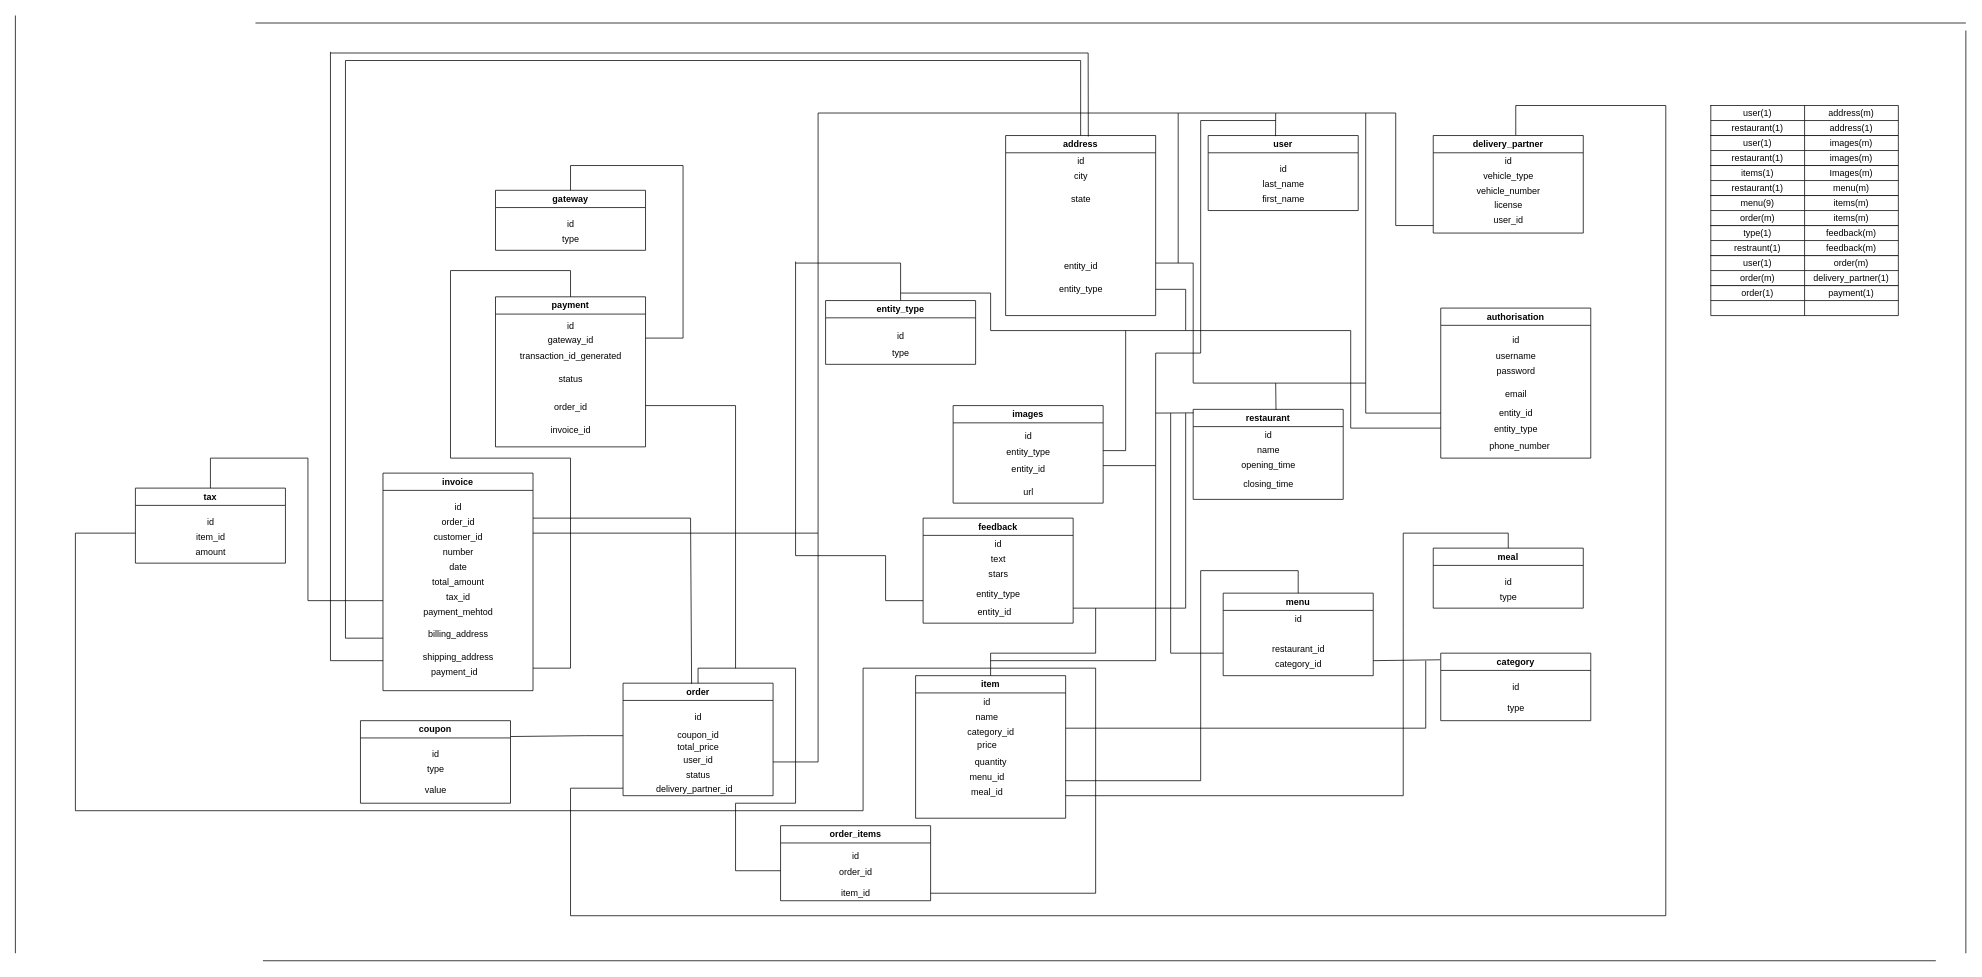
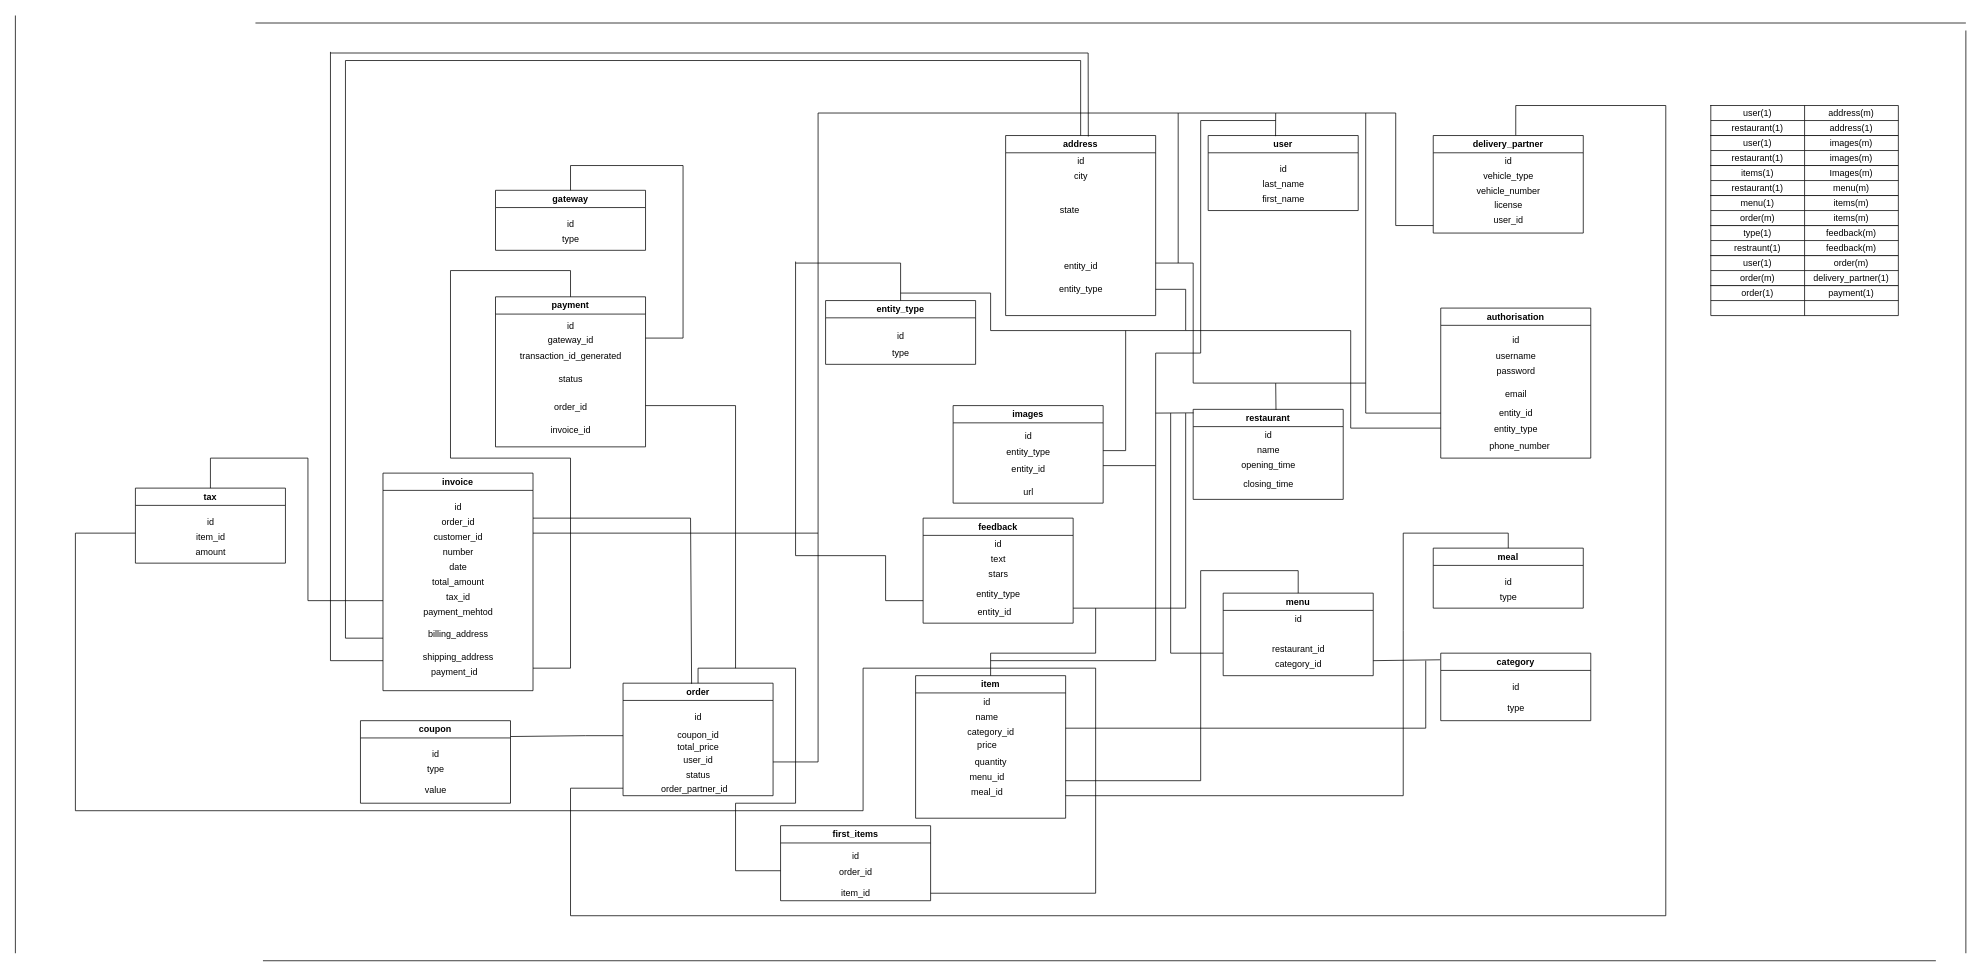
node "state": moved (1080, 199) -> (1069, 210)
node "menu(9)": label "menu(9)" -> "menu(1)"
node "delivery_partner_id": label "delivery_partner_id" -> "order_partner_id"
node "order_items": label "order_items" -> "first_items"
